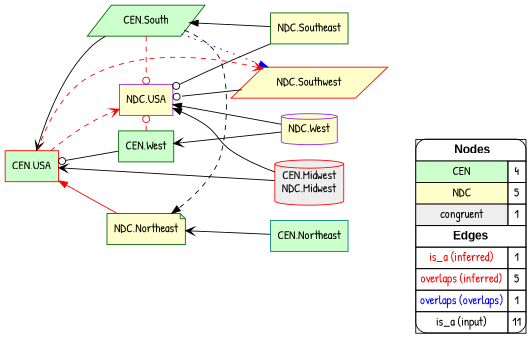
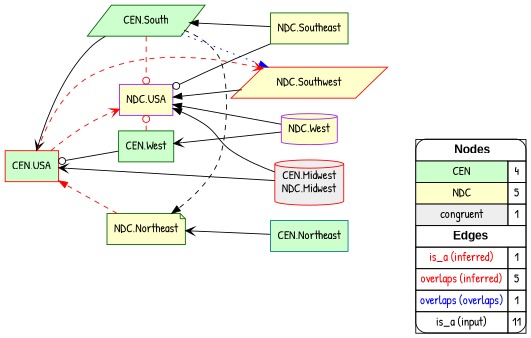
edge "NDC.Southwest" -> "NDC.USA": arrowhead odot -> normal
edge "NDC.Northeast" -> "CEN.USA": style solid -> dashed
